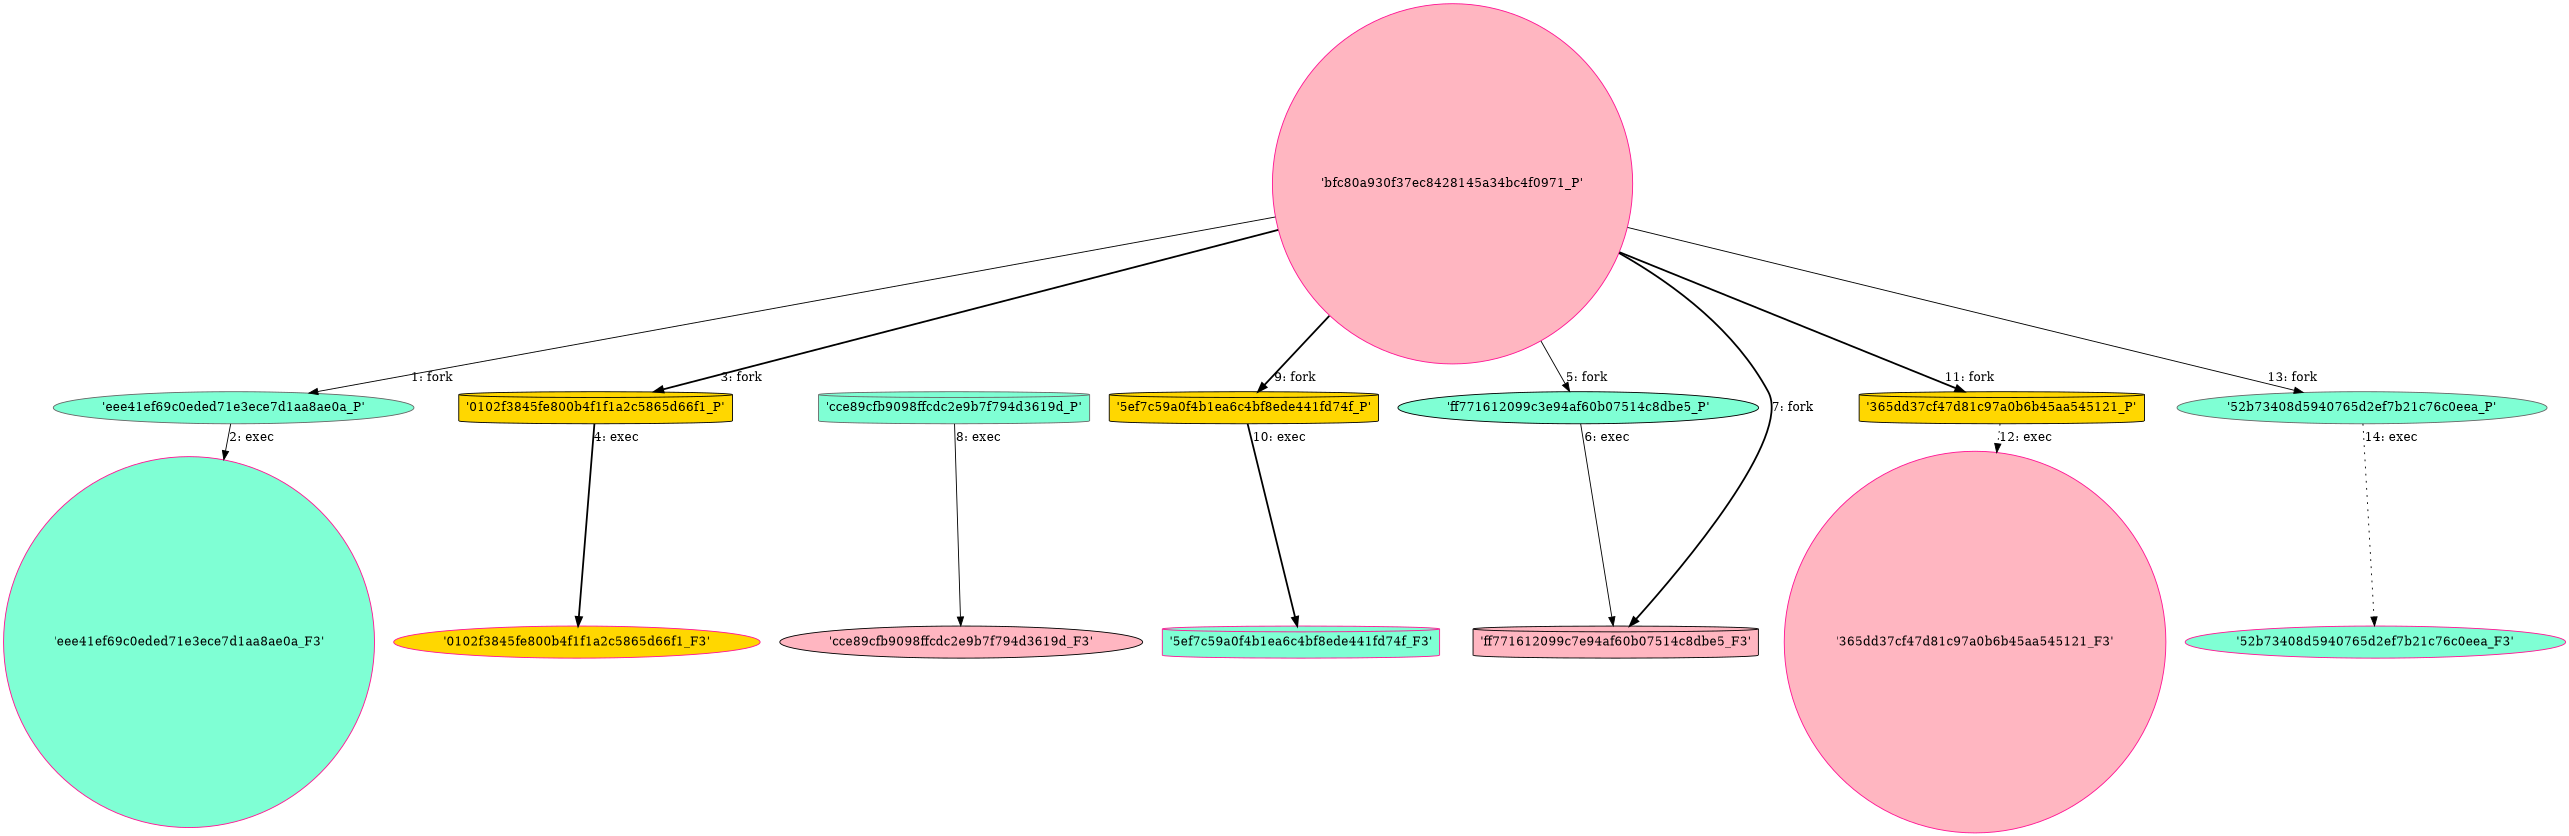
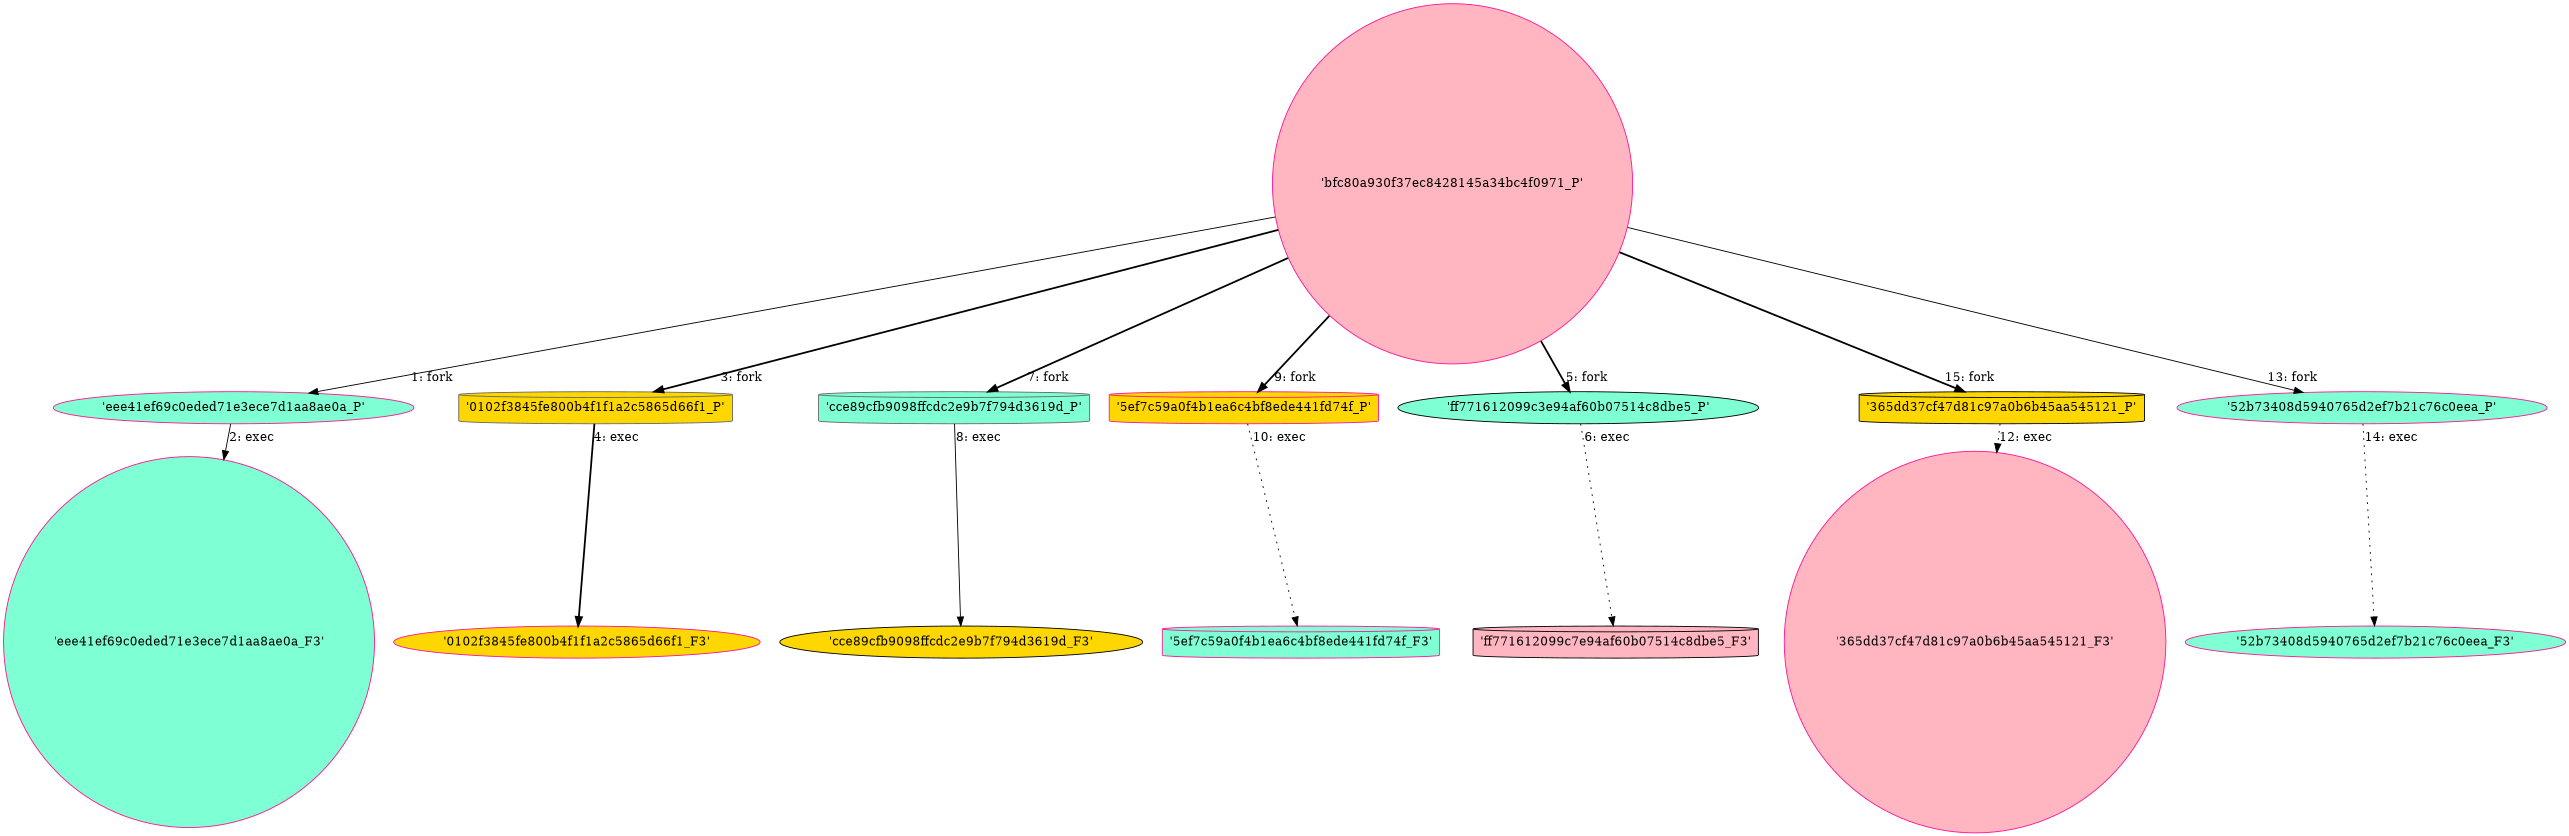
edge "'bfc80a930f37ec8428145a34bc4f0971_P'" -> "'ff771612099c3e94af60b07514c8dbe5_P'": style solid -> bold
edge "'bfc80a930f37ec8428145a34bc4f0971_P'" -> "'365dd37cf47d81c97a0b6b45aa545121_P'": label "11: fork" -> "15: fork"
node "'eee41ef69c0eded71e3ece7d1aa8ae0a_P'": color gray40 -> deeppink
node "'0102f3845fe800b4f1f1a2c5865d66f1_P'": color black -> gray40
node "'5ef7c59a0f4b1ea6c4bf8ede441fd74f_P'": color black -> deeppink
node "'52b73408d5940765d2ef7b21c76c0eea_P'": color gray40 -> deeppink
edge "'bfc80a930f37ec8428145a34bc4f0971_P'" -> "'ff771612099c7e94af60b07514c8dbe5_F3'": now "'bfc80a930f37ec8428145a34bc4f0971_P'" -> "'cce89cfb9098ffcdc2e9b7f794d3619d_P'"
edge "'ff771612099c3e94af60b07514c8dbe5_P'" -> "'ff771612099c7e94af60b07514c8dbe5_F3'": style solid -> dotted
edge "'5ef7c59a0f4b1ea6c4bf8ede441fd74f_P'" -> "'5ef7c59a0f4b1ea6c4bf8ede441fd74f_F3'": style bold -> dotted
node "'cce89cfb9098ffcdc2e9b7f794d3619d_F3'": fillcolor lightpink -> gold
